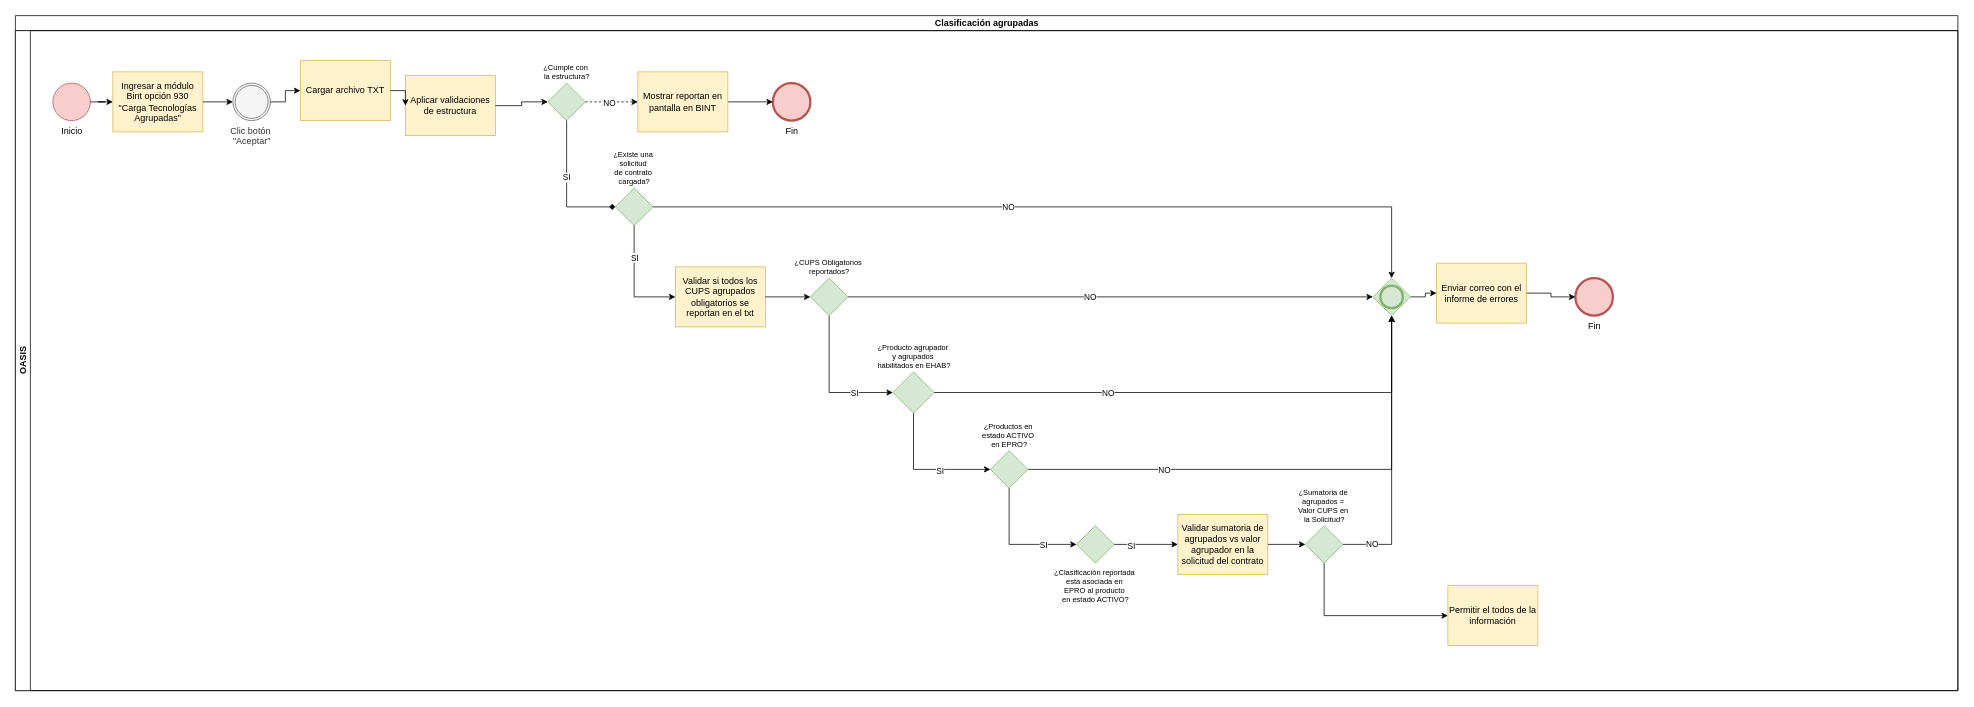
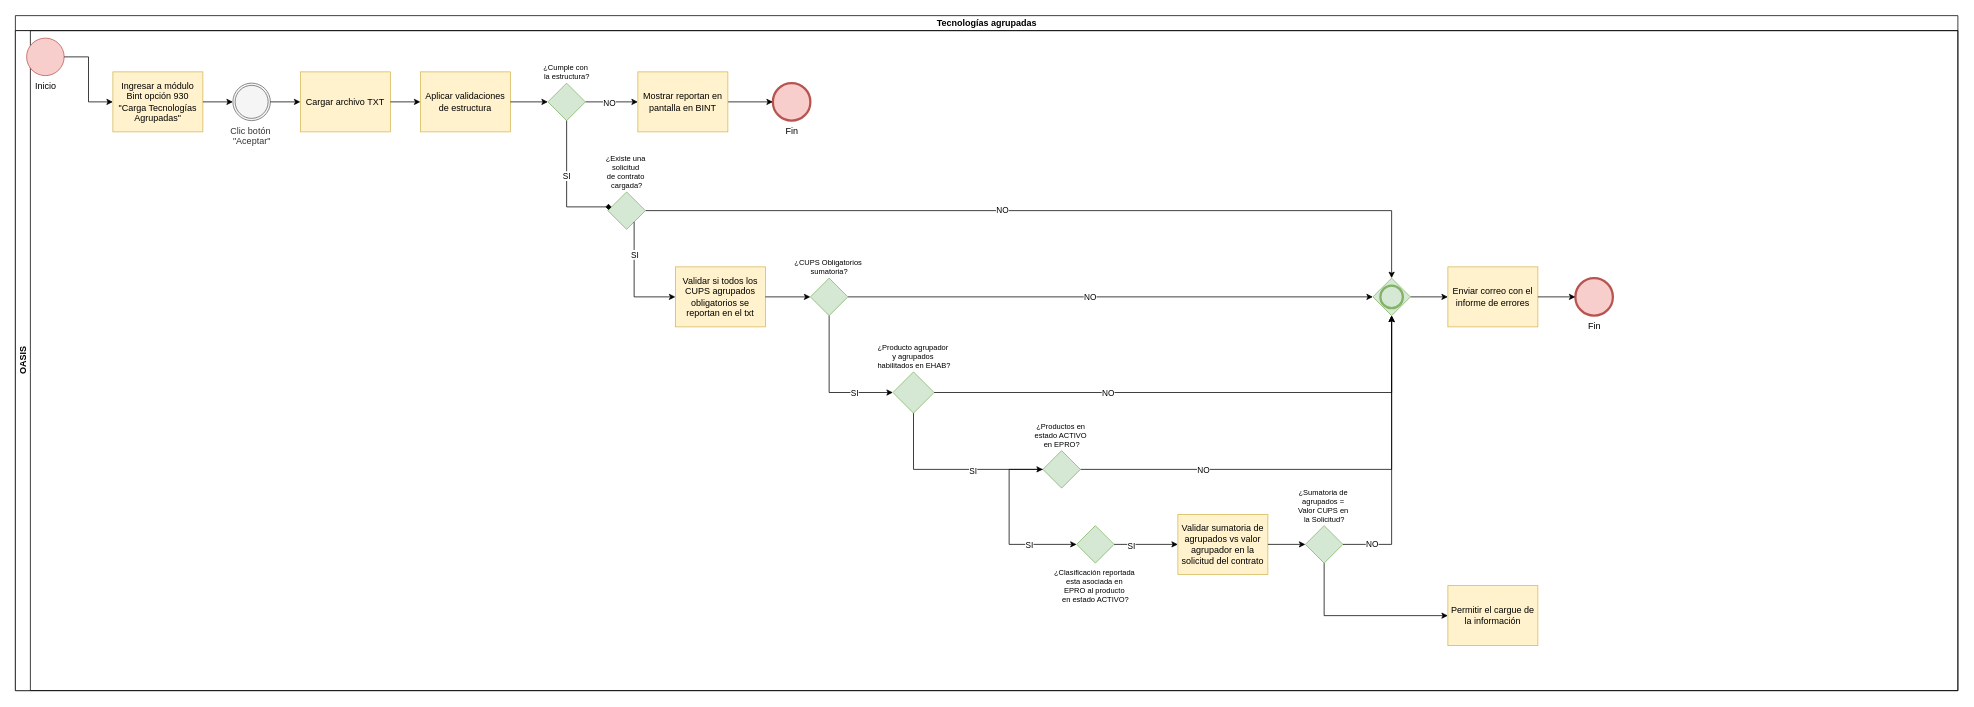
node "Clasificación agrupadas": label "Clasificación agrupadas" -> "Tecnologías agrupadas"
node "Cargar archivo TXT": moved (345, 90) -> (345, 102)
node "Inicio": moved (72, 102) -> (45, 57)
edge "¿Cumple con la estructura?" -> "Mostrar reportan en pantalla en BINT": style dashed -> solid
node "Aplicar validaciones de estructura": moved (450, 105) -> (465, 102)
node "¿Existe una solicitud de contrato cargada?": moved (634, 207) -> (627, 210)
node "¿CUPS Obligatorios reportados?": label "¿CUPS Obligatorios reportados?" -> "¿CUPS Obligatorios sumatoria?"
node "Enviar correo con el informe de errores": moved (1482, 293) -> (1493, 297)
node "¿Productos en estado ACTIVO en EPRO?": moved (1009, 469) -> (1062, 469)
node "Permitir el todos de la información": label "Permitir el todos de la información" -> "Permitir el cargue de la información"
